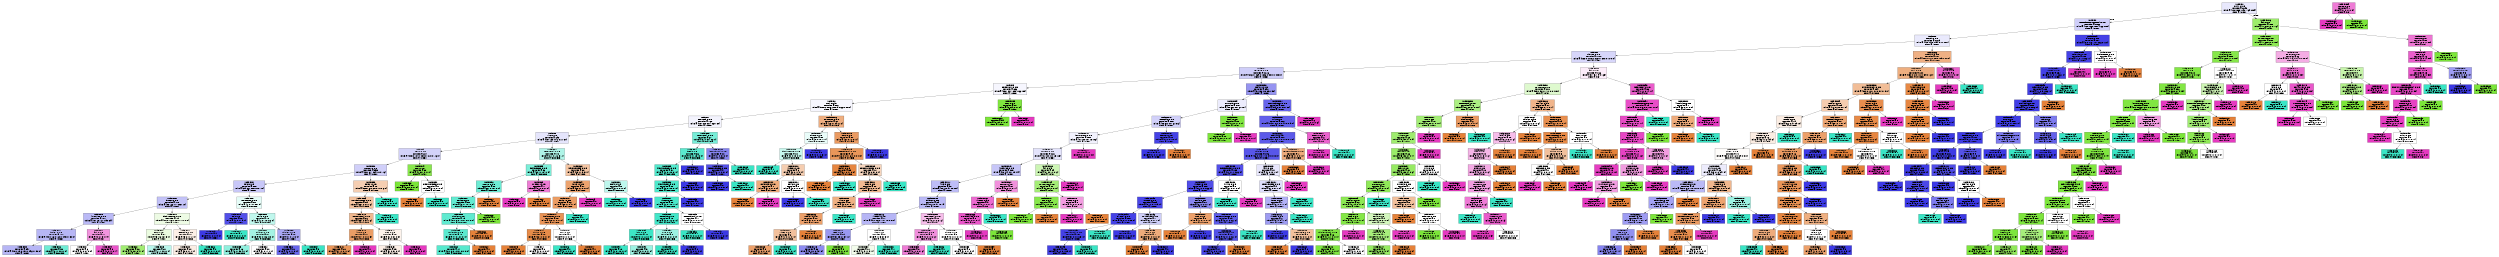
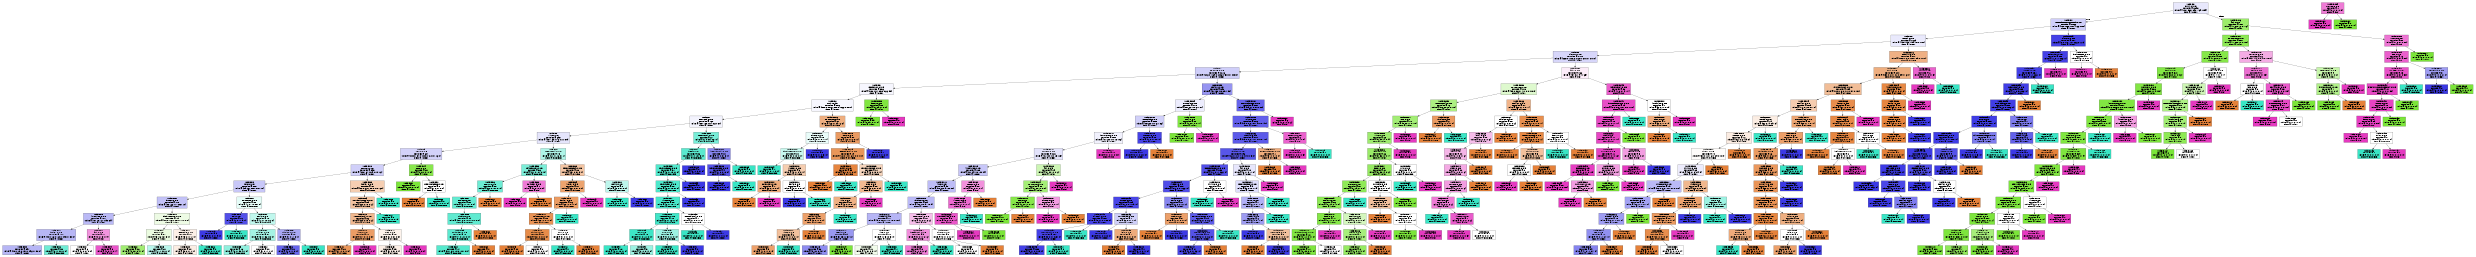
node "node #138": text "wasabi = korean" -> "class = korean"
node "node #63": removed
